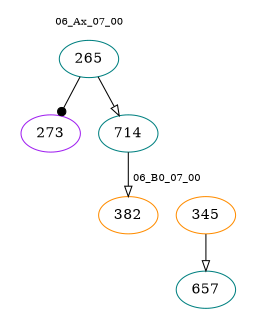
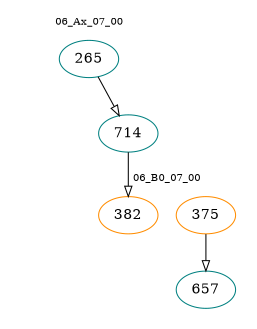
node "273": removed
node "345": label "345" -> "375"
